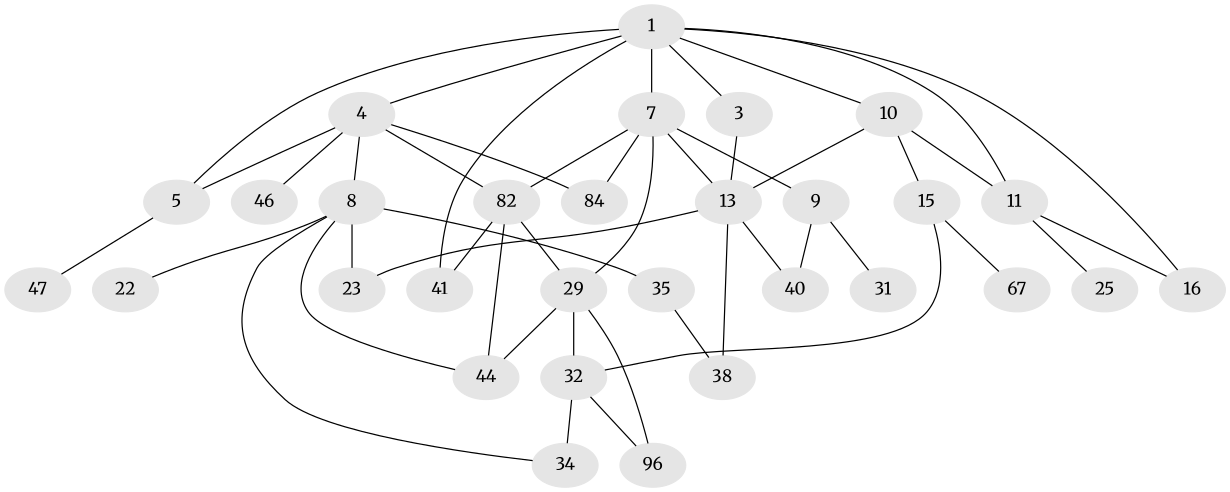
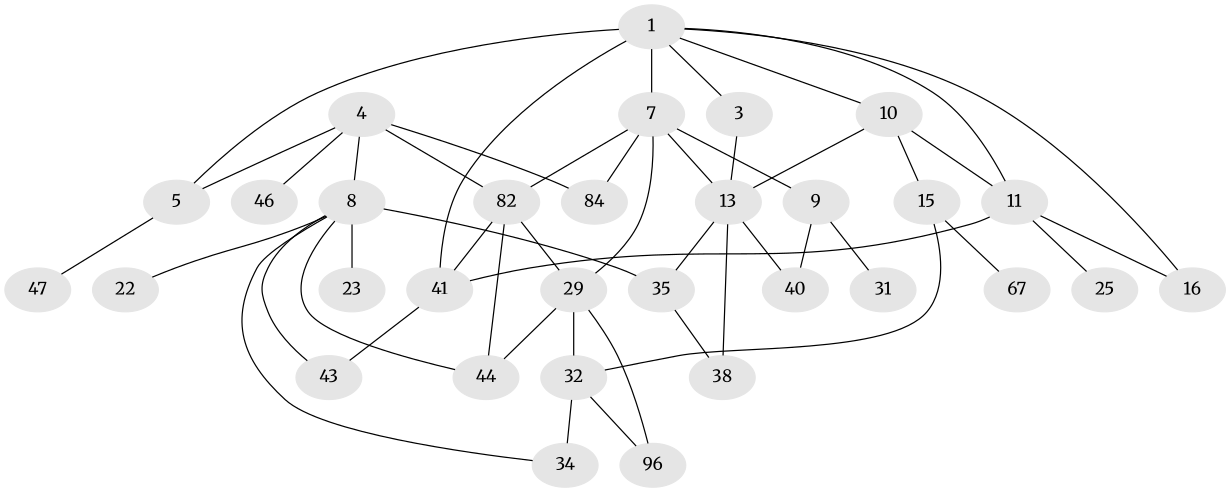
edge "1" -- "4": removed
edge "13" -- "23": now "13" -- "35"
edge "11" -- "41": added
node "43": added
